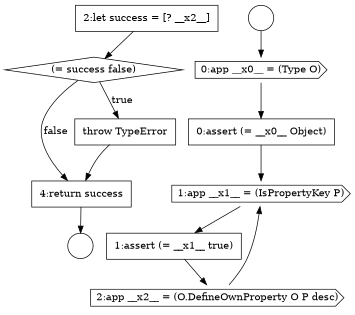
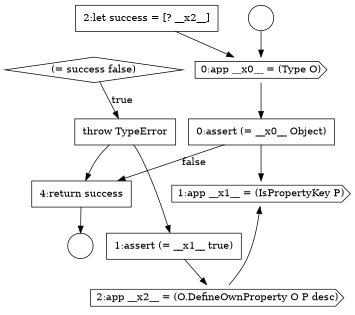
edge "2:let success = [? __x2__]" -> "(= success false)": now "2:let success = [? __x2__]" -> "0:app __x0__ = (Type O)"
edge "(= success false)" -> "4:return success": now "0:assert (= __x0__ Object)" -> "4:return success"
edge "1:app __x1__ = (IsPropertyKey P)" -> "1:assert (= __x1__ true)": now "throw TypeError" -> "1:assert (= __x1__ true)"
